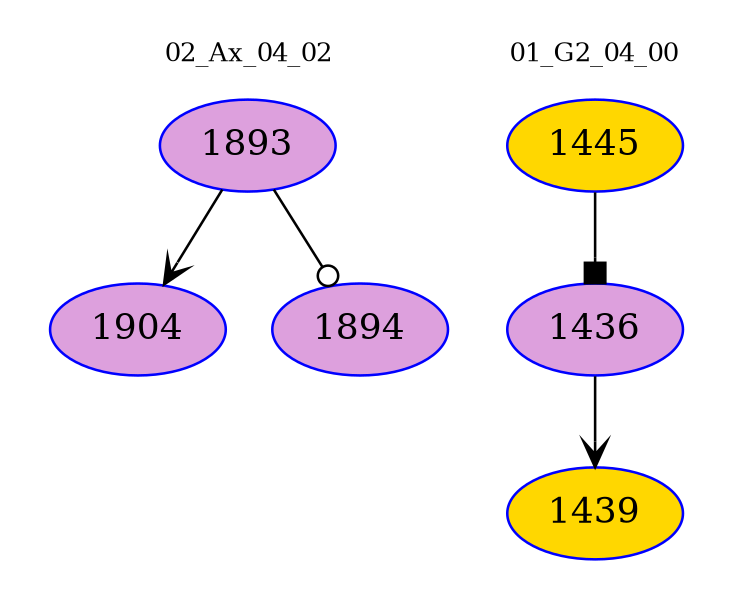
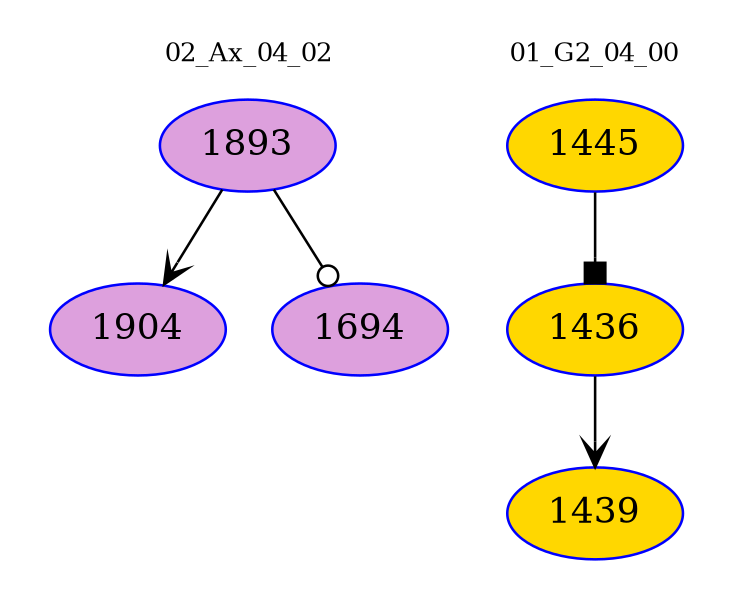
node "1894": label "1894" -> "1694"
node "1436": fillcolor plum -> gold
